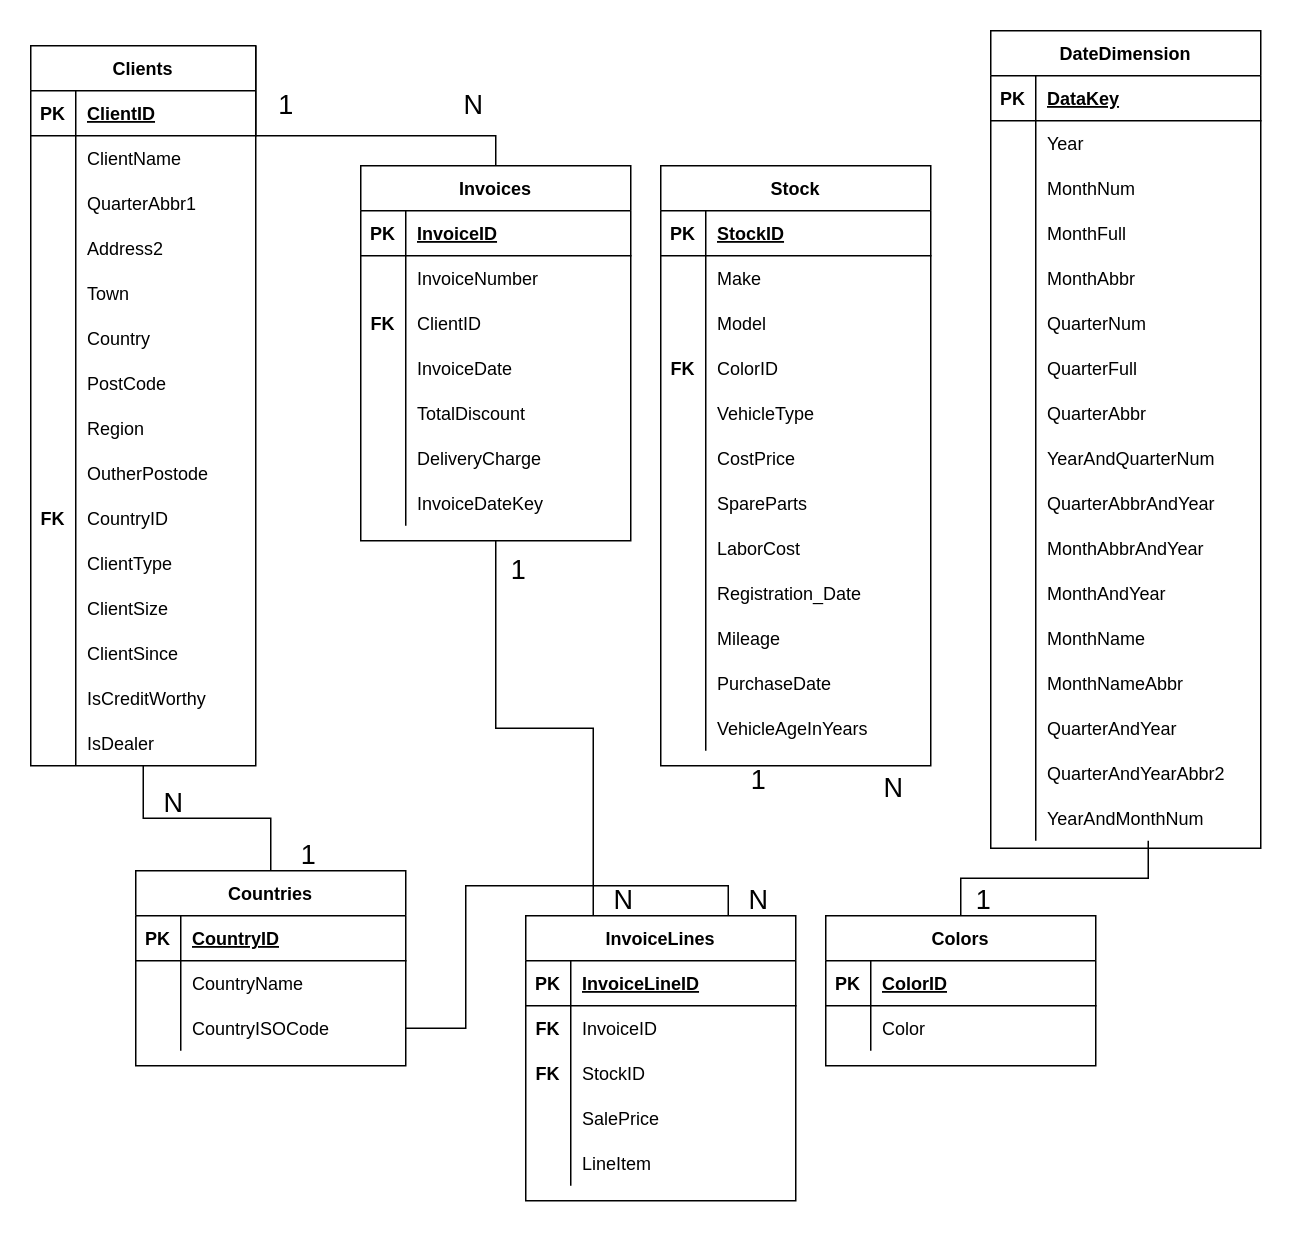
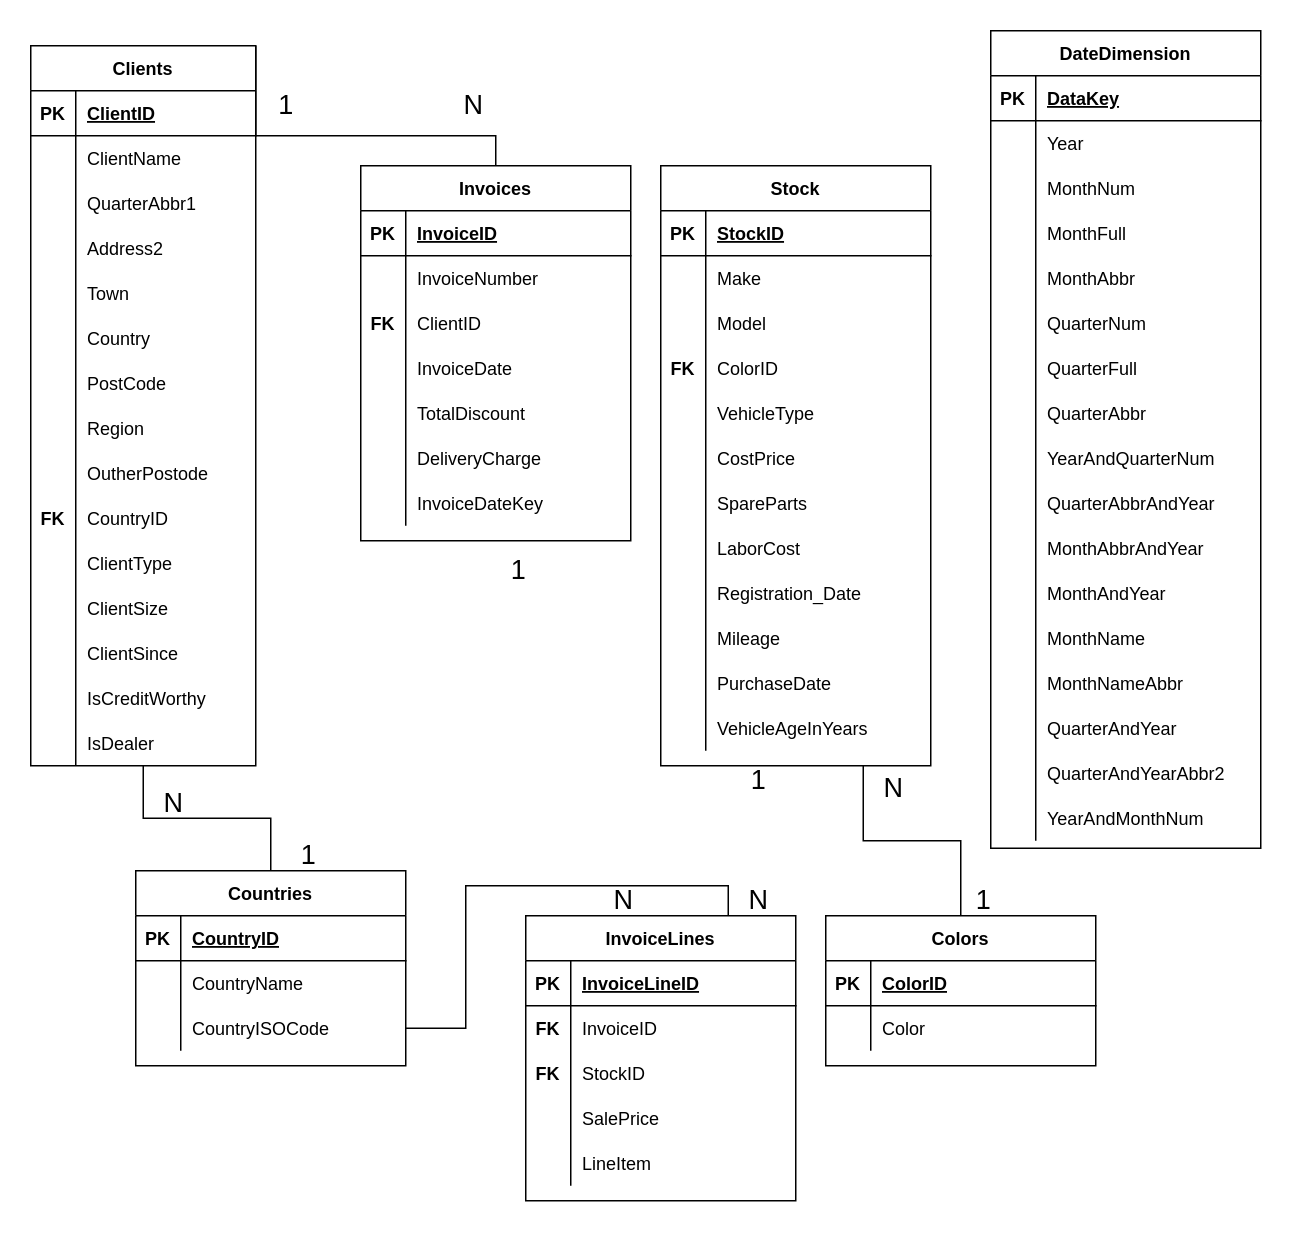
edge "Invoices" -- "InvoiceLines": removed
edge "YearAndMonthNum" -- "Colors": now "Stock" -- "Colors"
